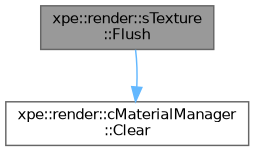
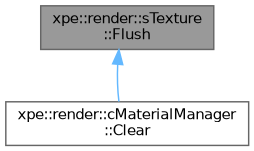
edge "xpe::render::sTexture ::Flush" -> "xpe::render::cMaterialManager ::Clear": reversed
